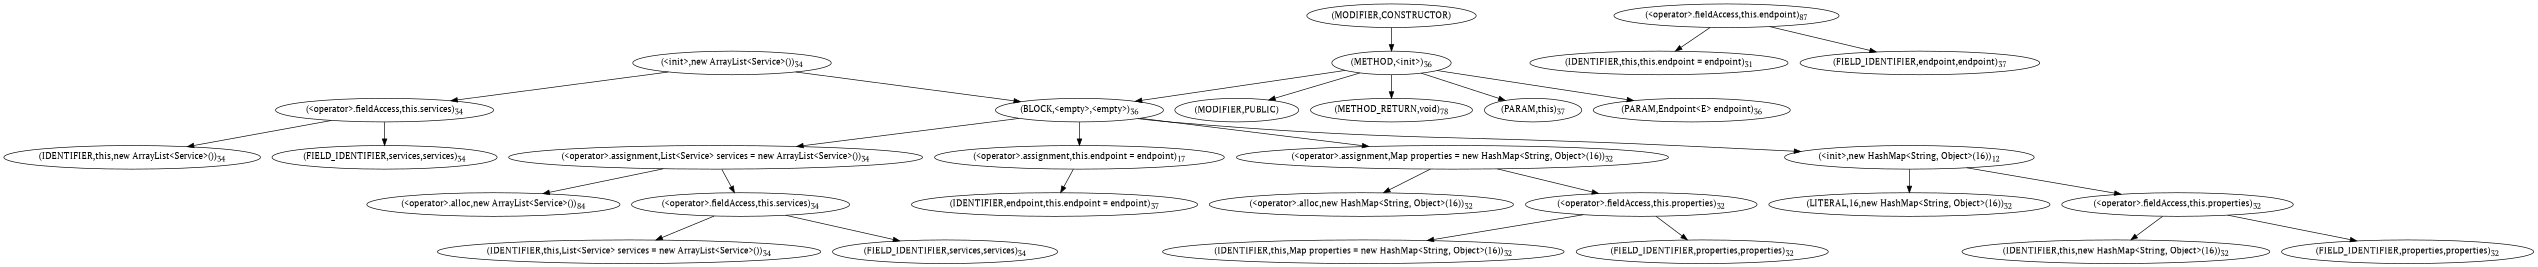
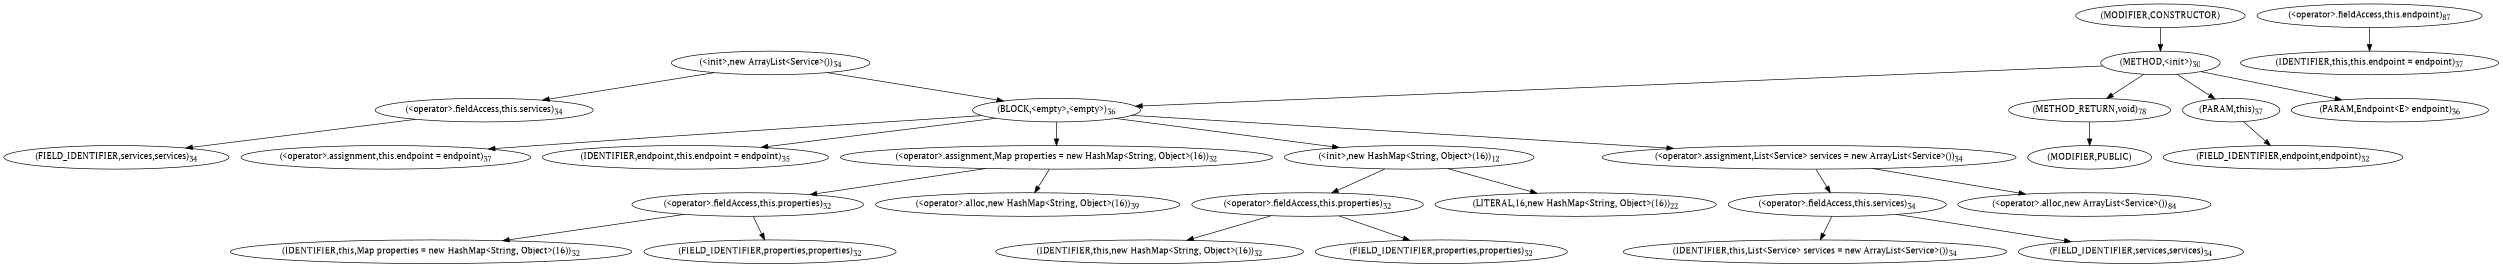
edge "(<operator>.fieldAccess,this.endpoint)" -> "(FIELD_IDENTIFIER,endpoint,endpoint)": now "(PARAM,this)" -> "(FIELD_IDENTIFIER,endpoint,endpoint)"
node "(METHOD,<init>)": text "36" -> "30"
node "(IDENTIFIER,this,this.endpoint = endpoint)": text "31" -> "37"
node "(FIELD_IDENTIFIER,endpoint,endpoint)": text "37" -> "32"
edge "(METHOD,<init>)" -> "(MODIFIER,PUBLIC)": now "(METHOD_RETURN,void)" -> "(MODIFIER,PUBLIC)"
node "(<operator>.assignment,this.endpoint = endpoint)": text "17" -> "37"
node "(IDENTIFIER,this,new ArrayList<Service>())": removed
edge "(<operator>.assignment,this.endpoint = endpoint)" -> "(IDENTIFIER,endpoint,this.endpoint = endpoint)": now "(BLOCK,<empty>,<empty>)" -> "(IDENTIFIER,endpoint,this.endpoint = endpoint)"
node "(IDENTIFIER,endpoint,this.endpoint = endpoint)": text "37" -> "35"
node "(<operator>.alloc,new HashMap<String, Object>(16))": text "32" -> "39"
node "(LITERAL,16,new HashMap<String, Object>(16))": text "32" -> "22"
